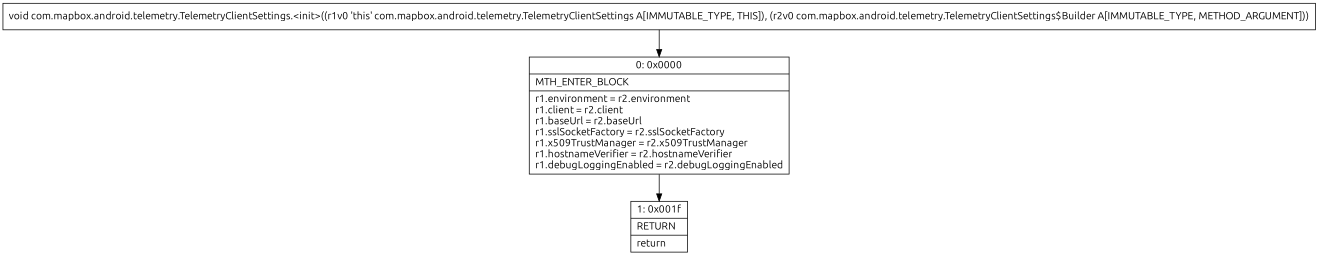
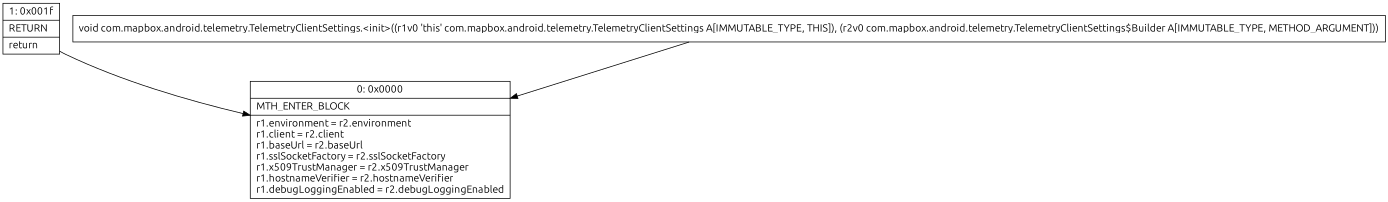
edge "0: 0x0000" -> "1: 0x001f": reversed
